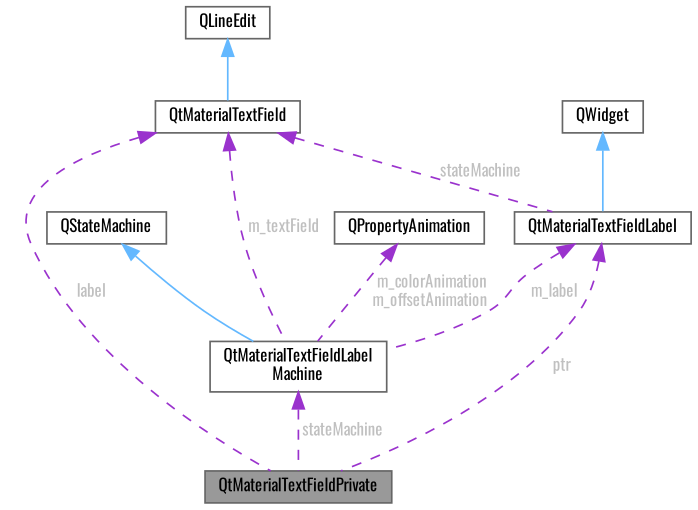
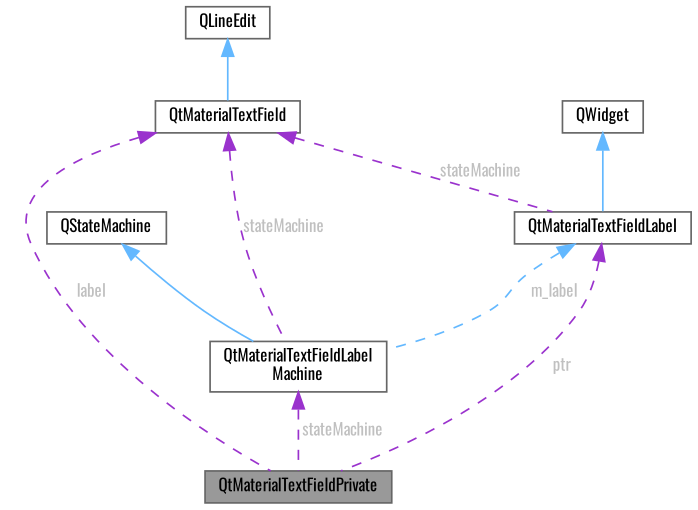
edge "QtMaterialTextFieldLabel Machine" -> "QtMaterialTextField": label " m_textField" -> " stateMachine"
node "QPropertyAnimation": removed
edge "QtMaterialTextFieldLabel Machine" -> "QtMaterialTextFieldLabel": color darkorchid3 -> steelblue1
